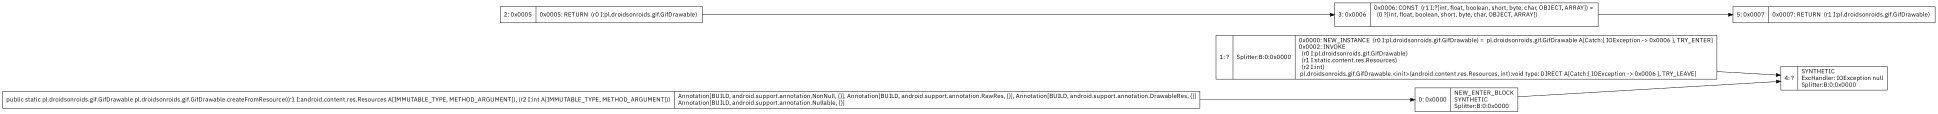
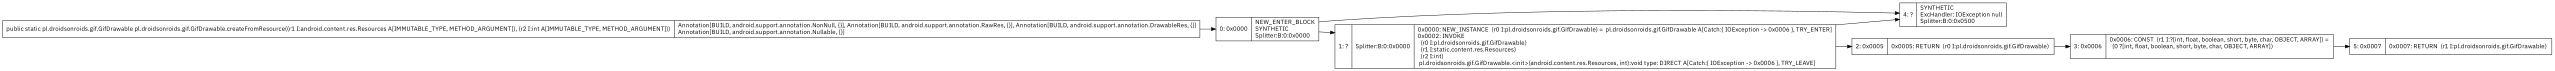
edge "0: 0x0000" -> "1: ?": added
edge "1: ?" -> "2: 0x0005": added
node "4: ?": text "Splitter:B:0:0x0000" -> "Splitter:B:0:0x0500"
